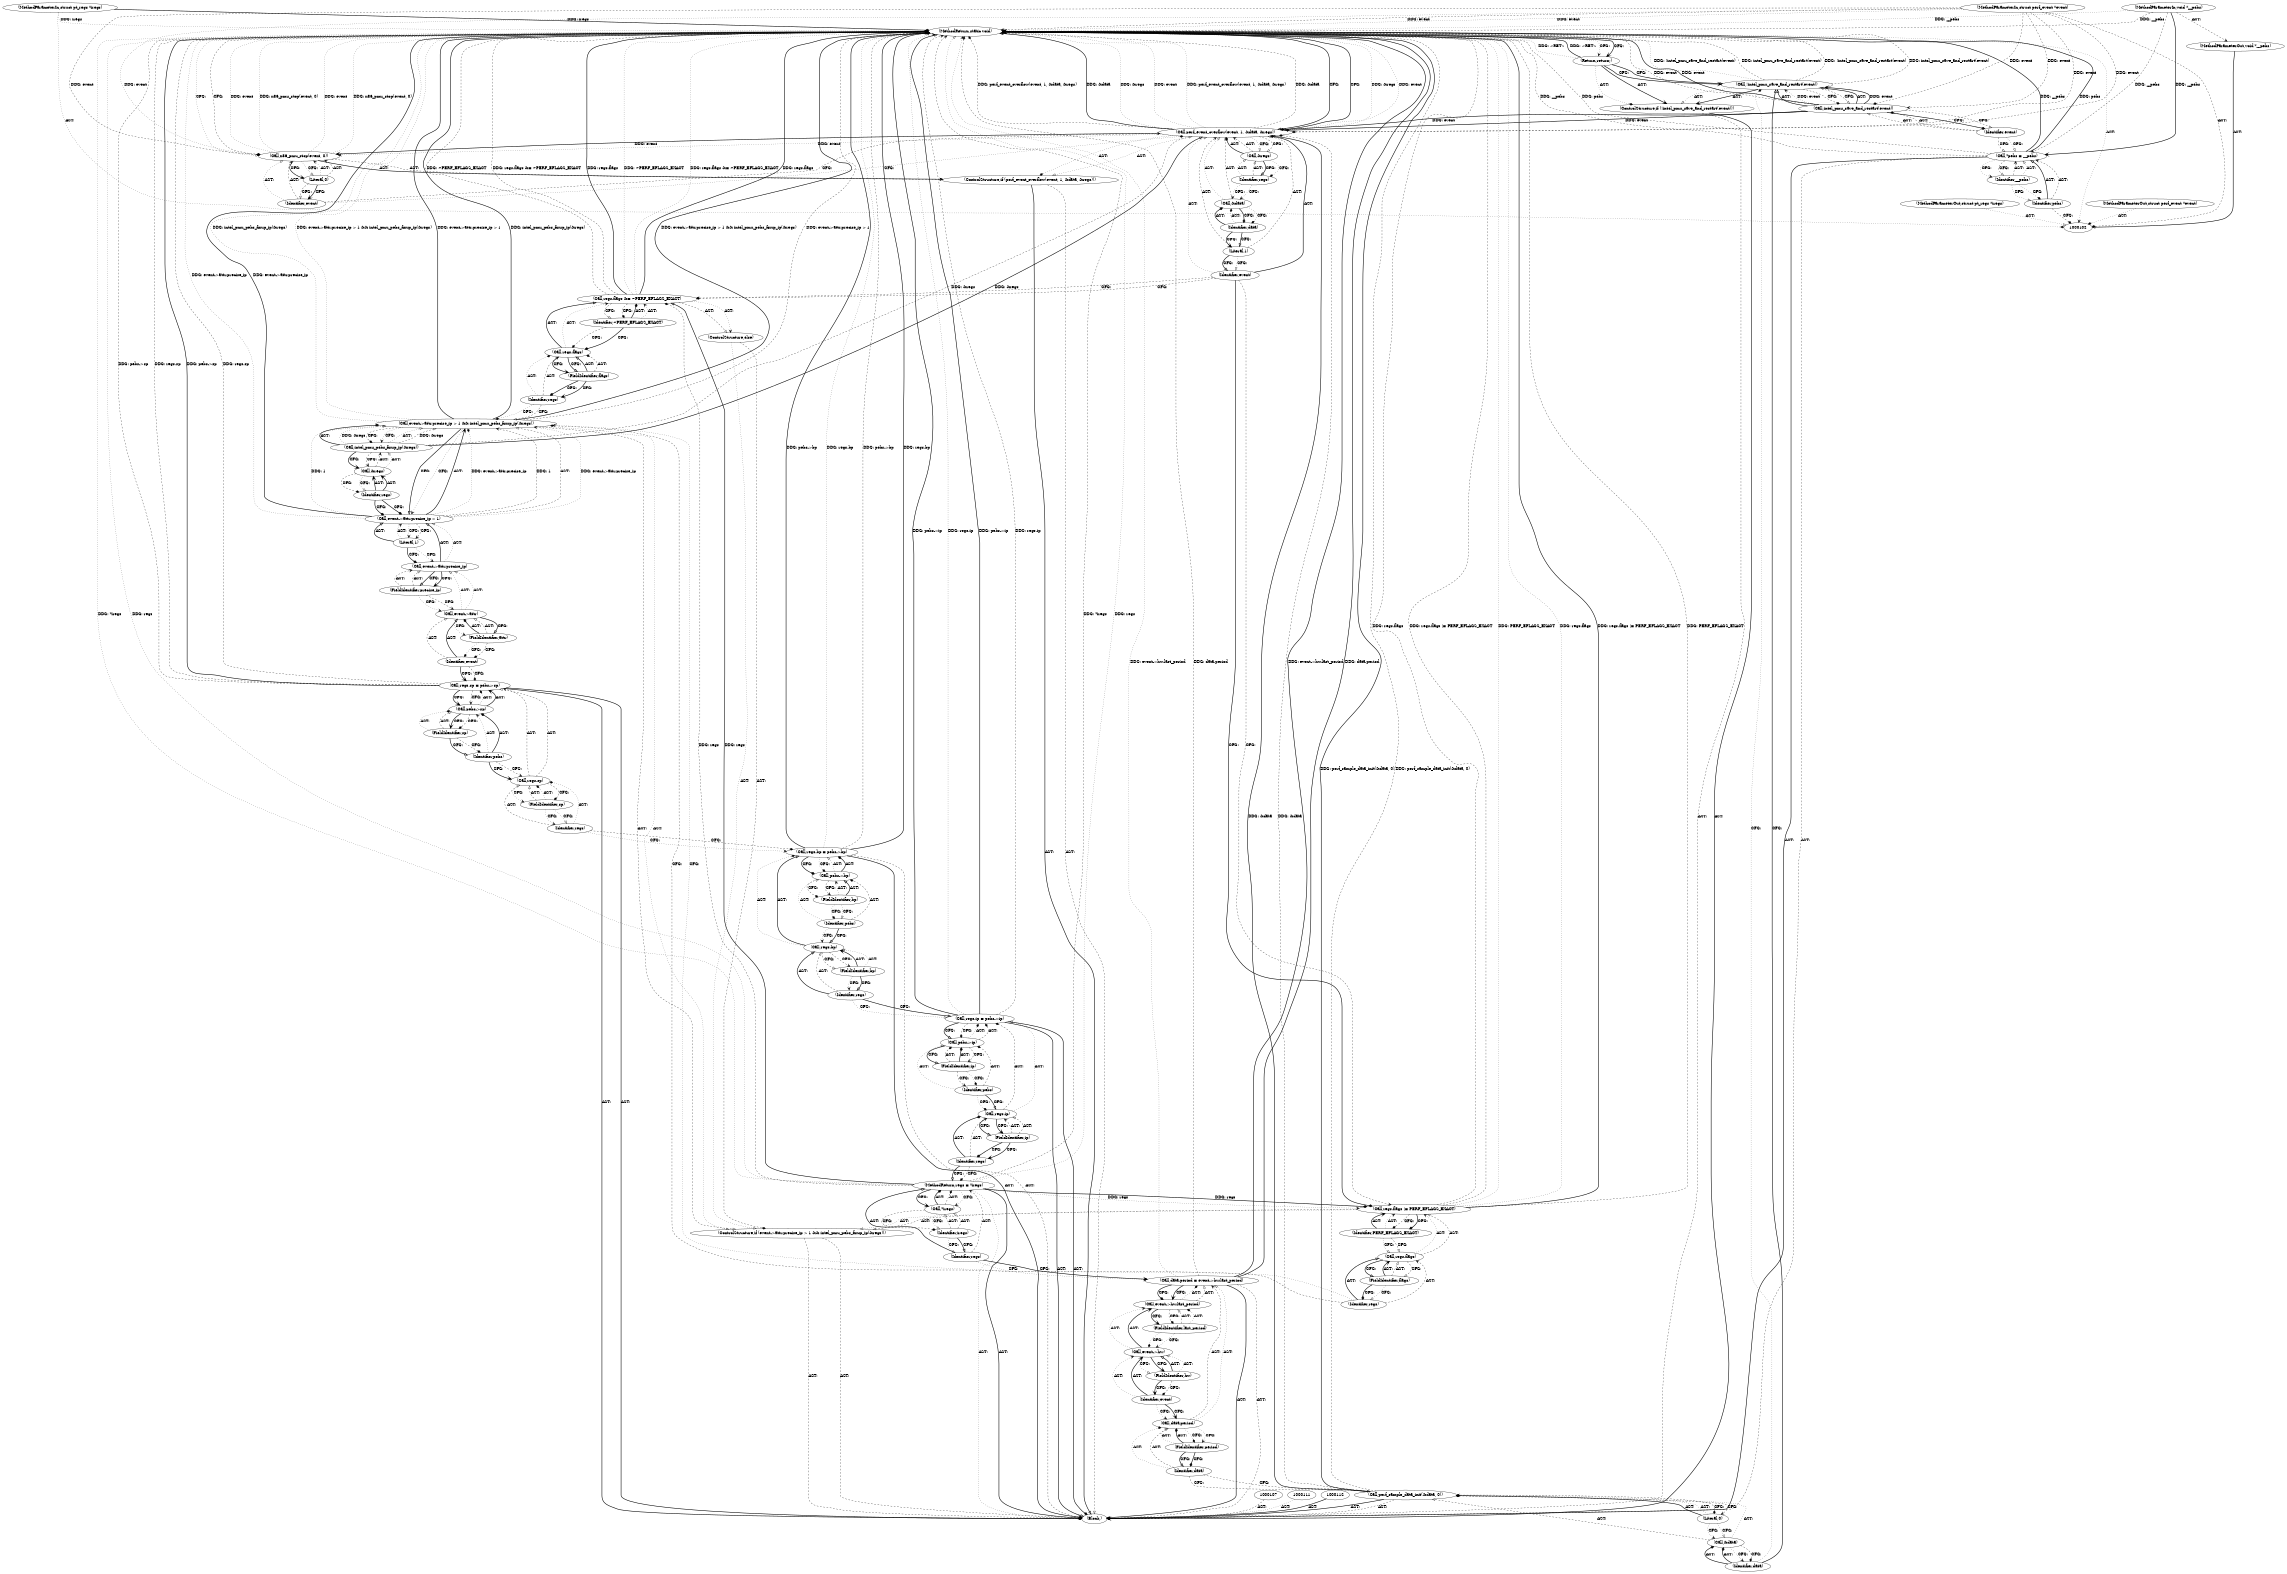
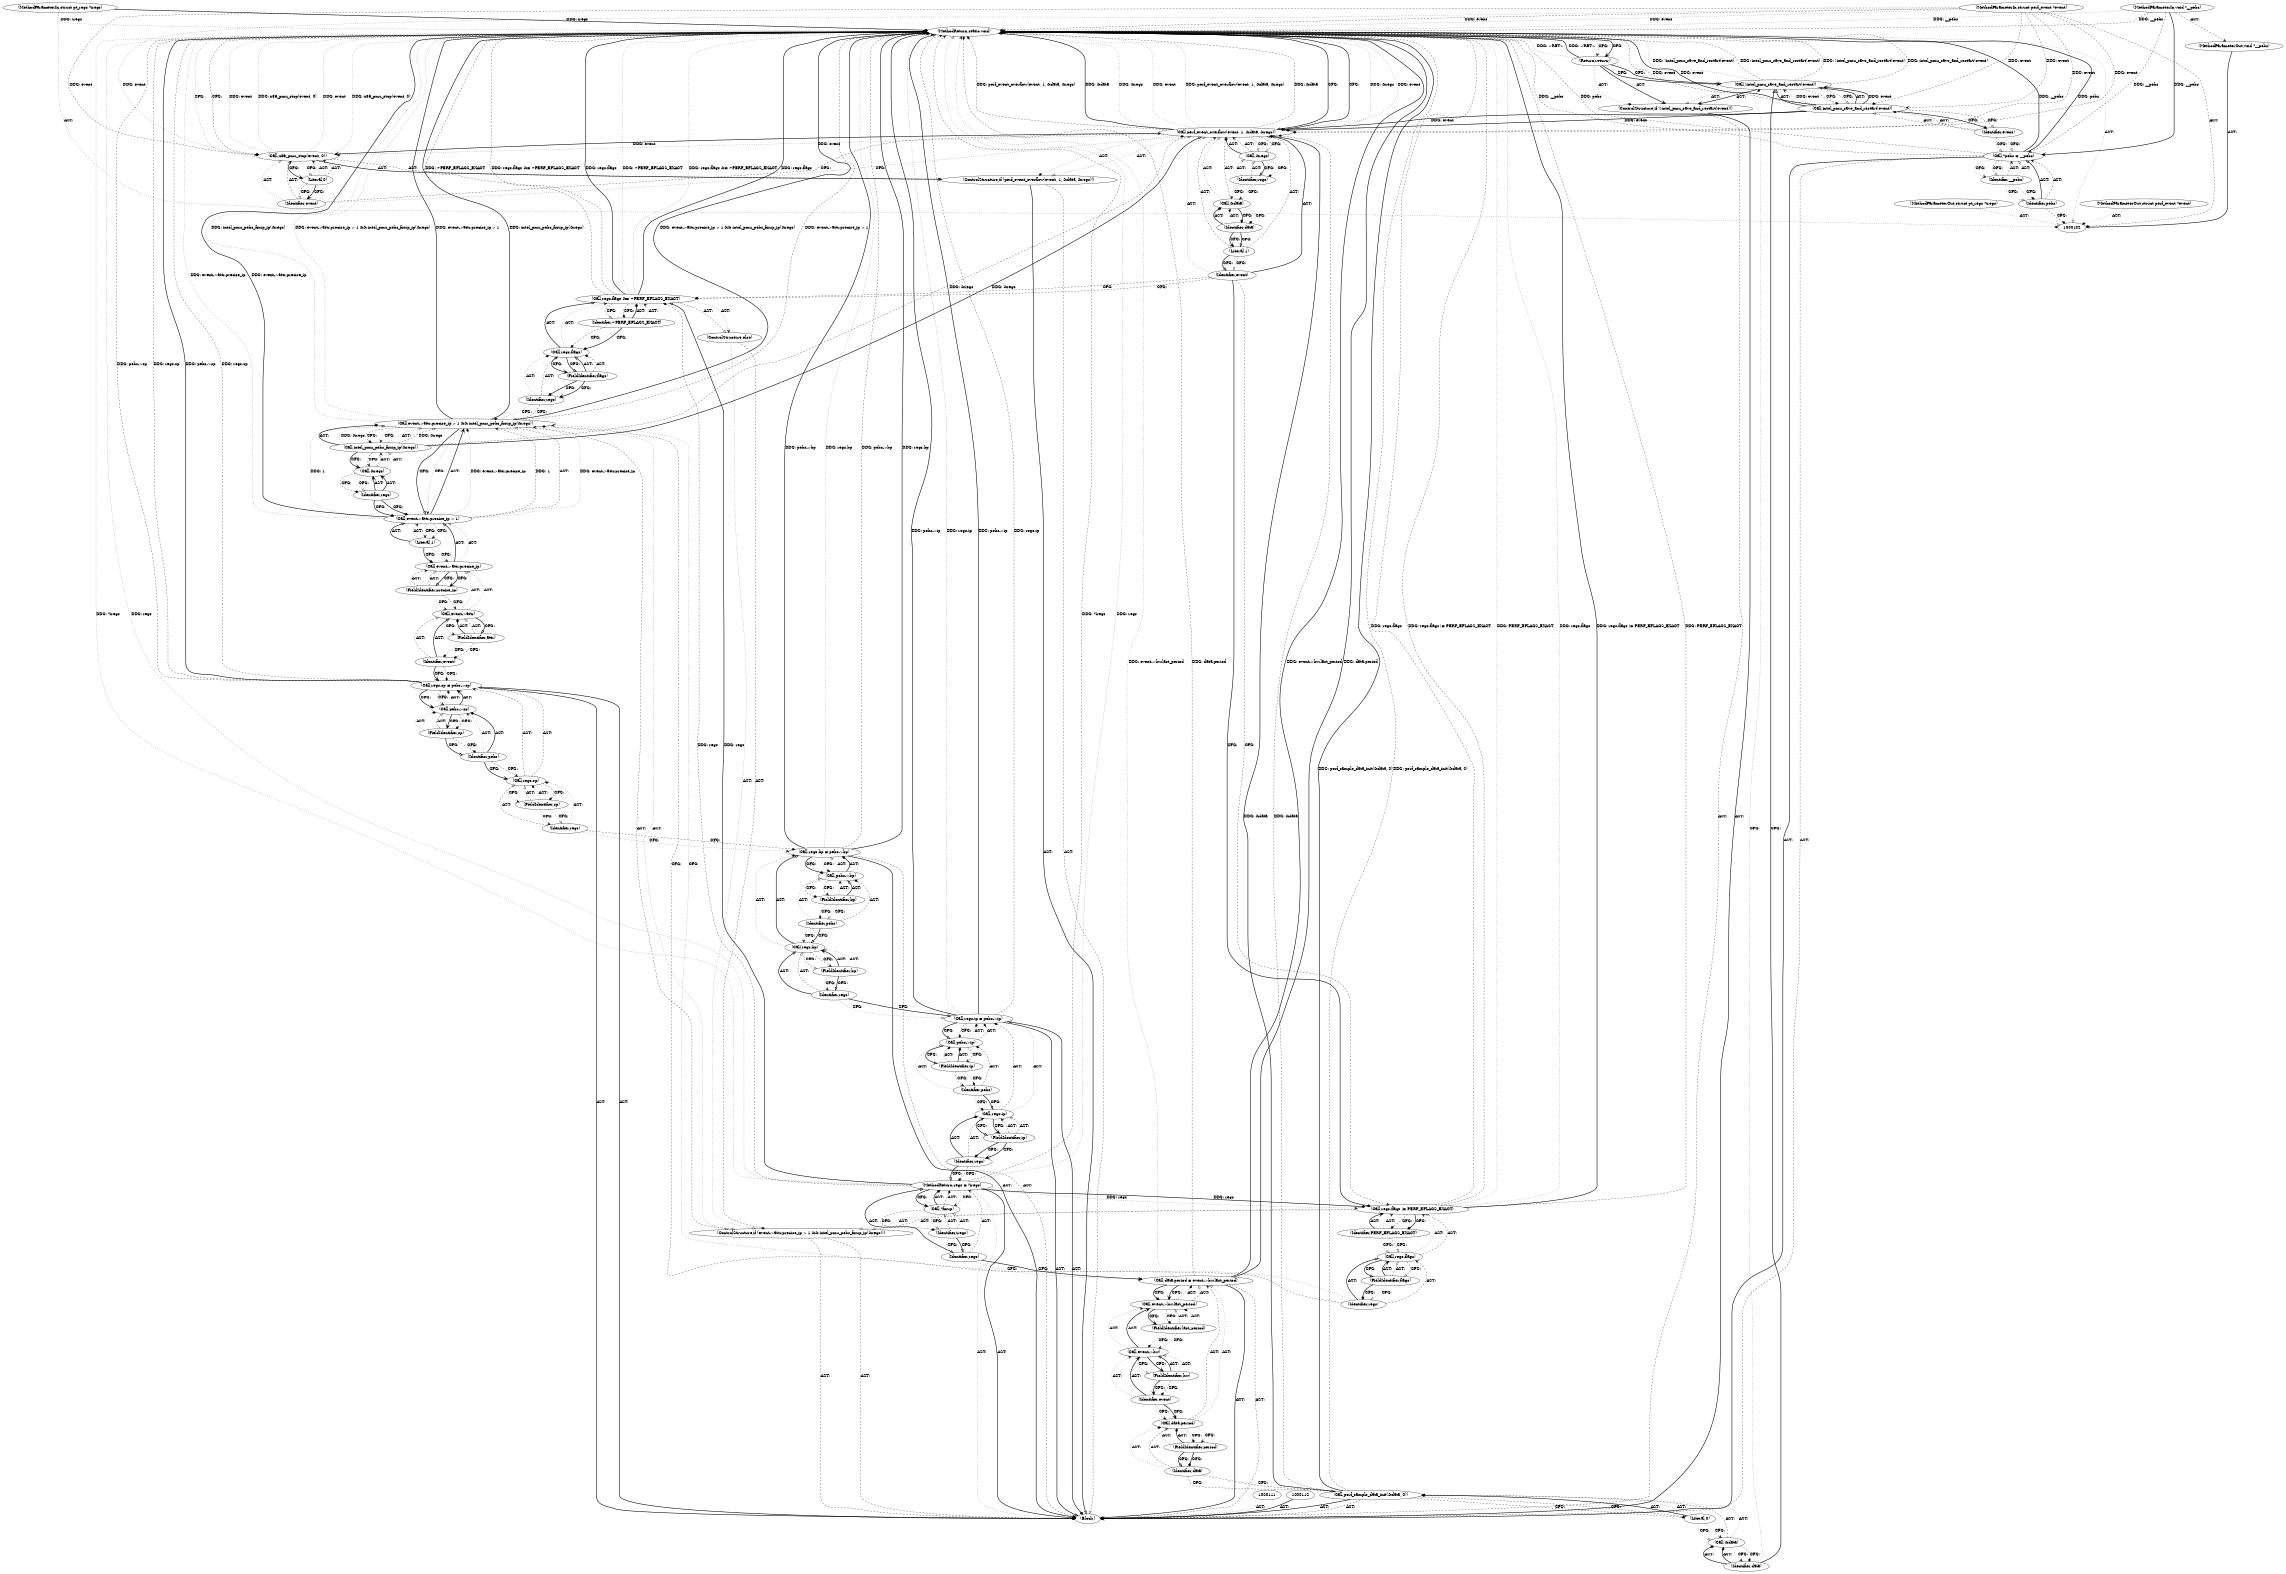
edge "(MethodReturn,static void)" -> "1000102": arrowhead vee -> onormal
node "(Call,*iregs)": label "(Call,*iregs)" -> "(Call,*fixup)"
node "1000107": removed
